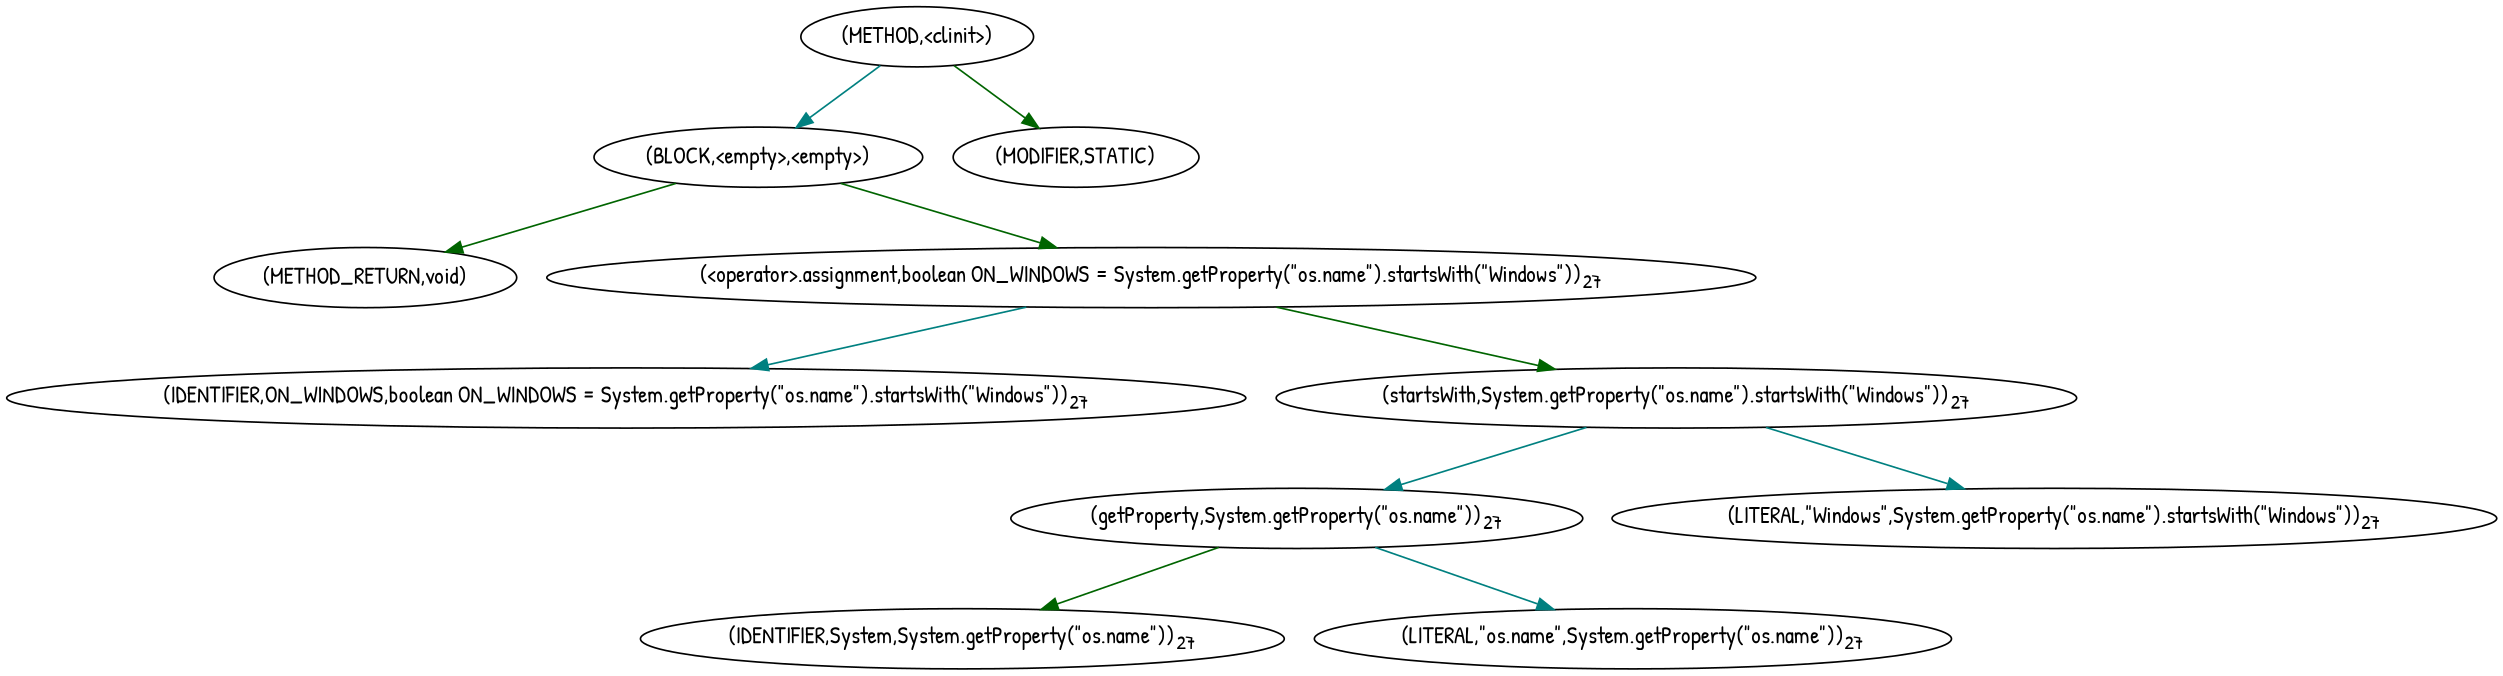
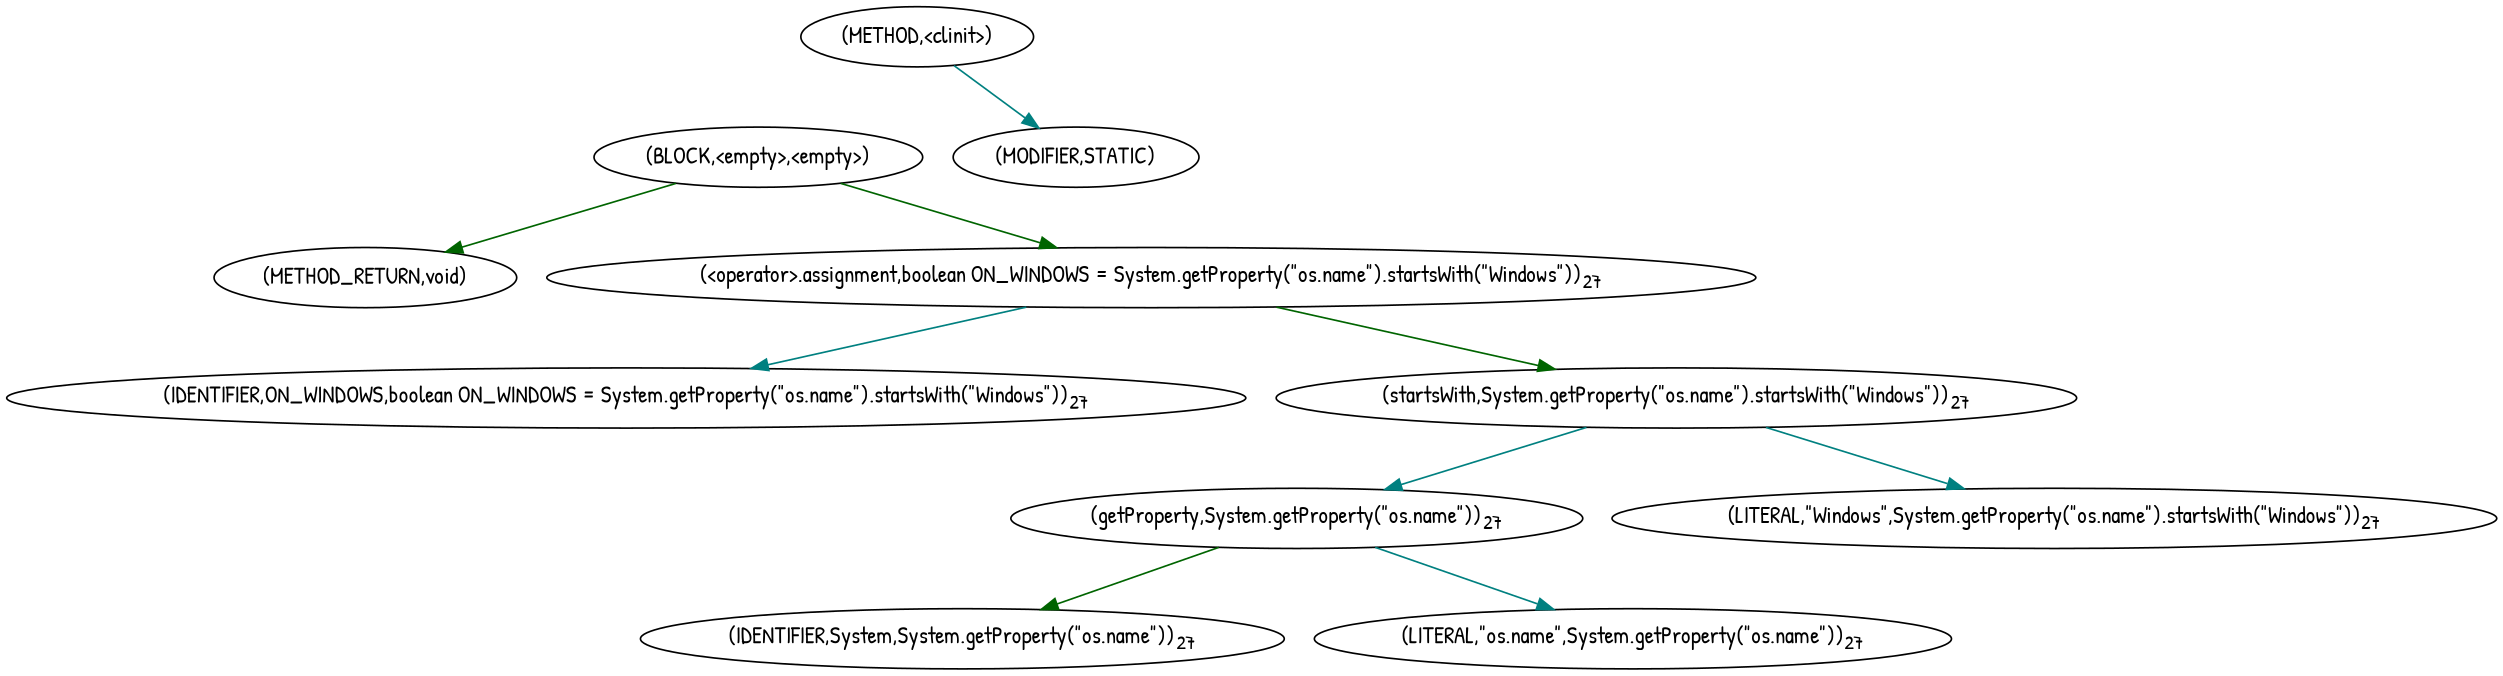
edge "(METHOD,<clinit>)" -> "(BLOCK,<empty>,<empty>)": removed
edge "(METHOD,<clinit>)" -> "(MODIFIER,STATIC)": color darkgreen -> teal
